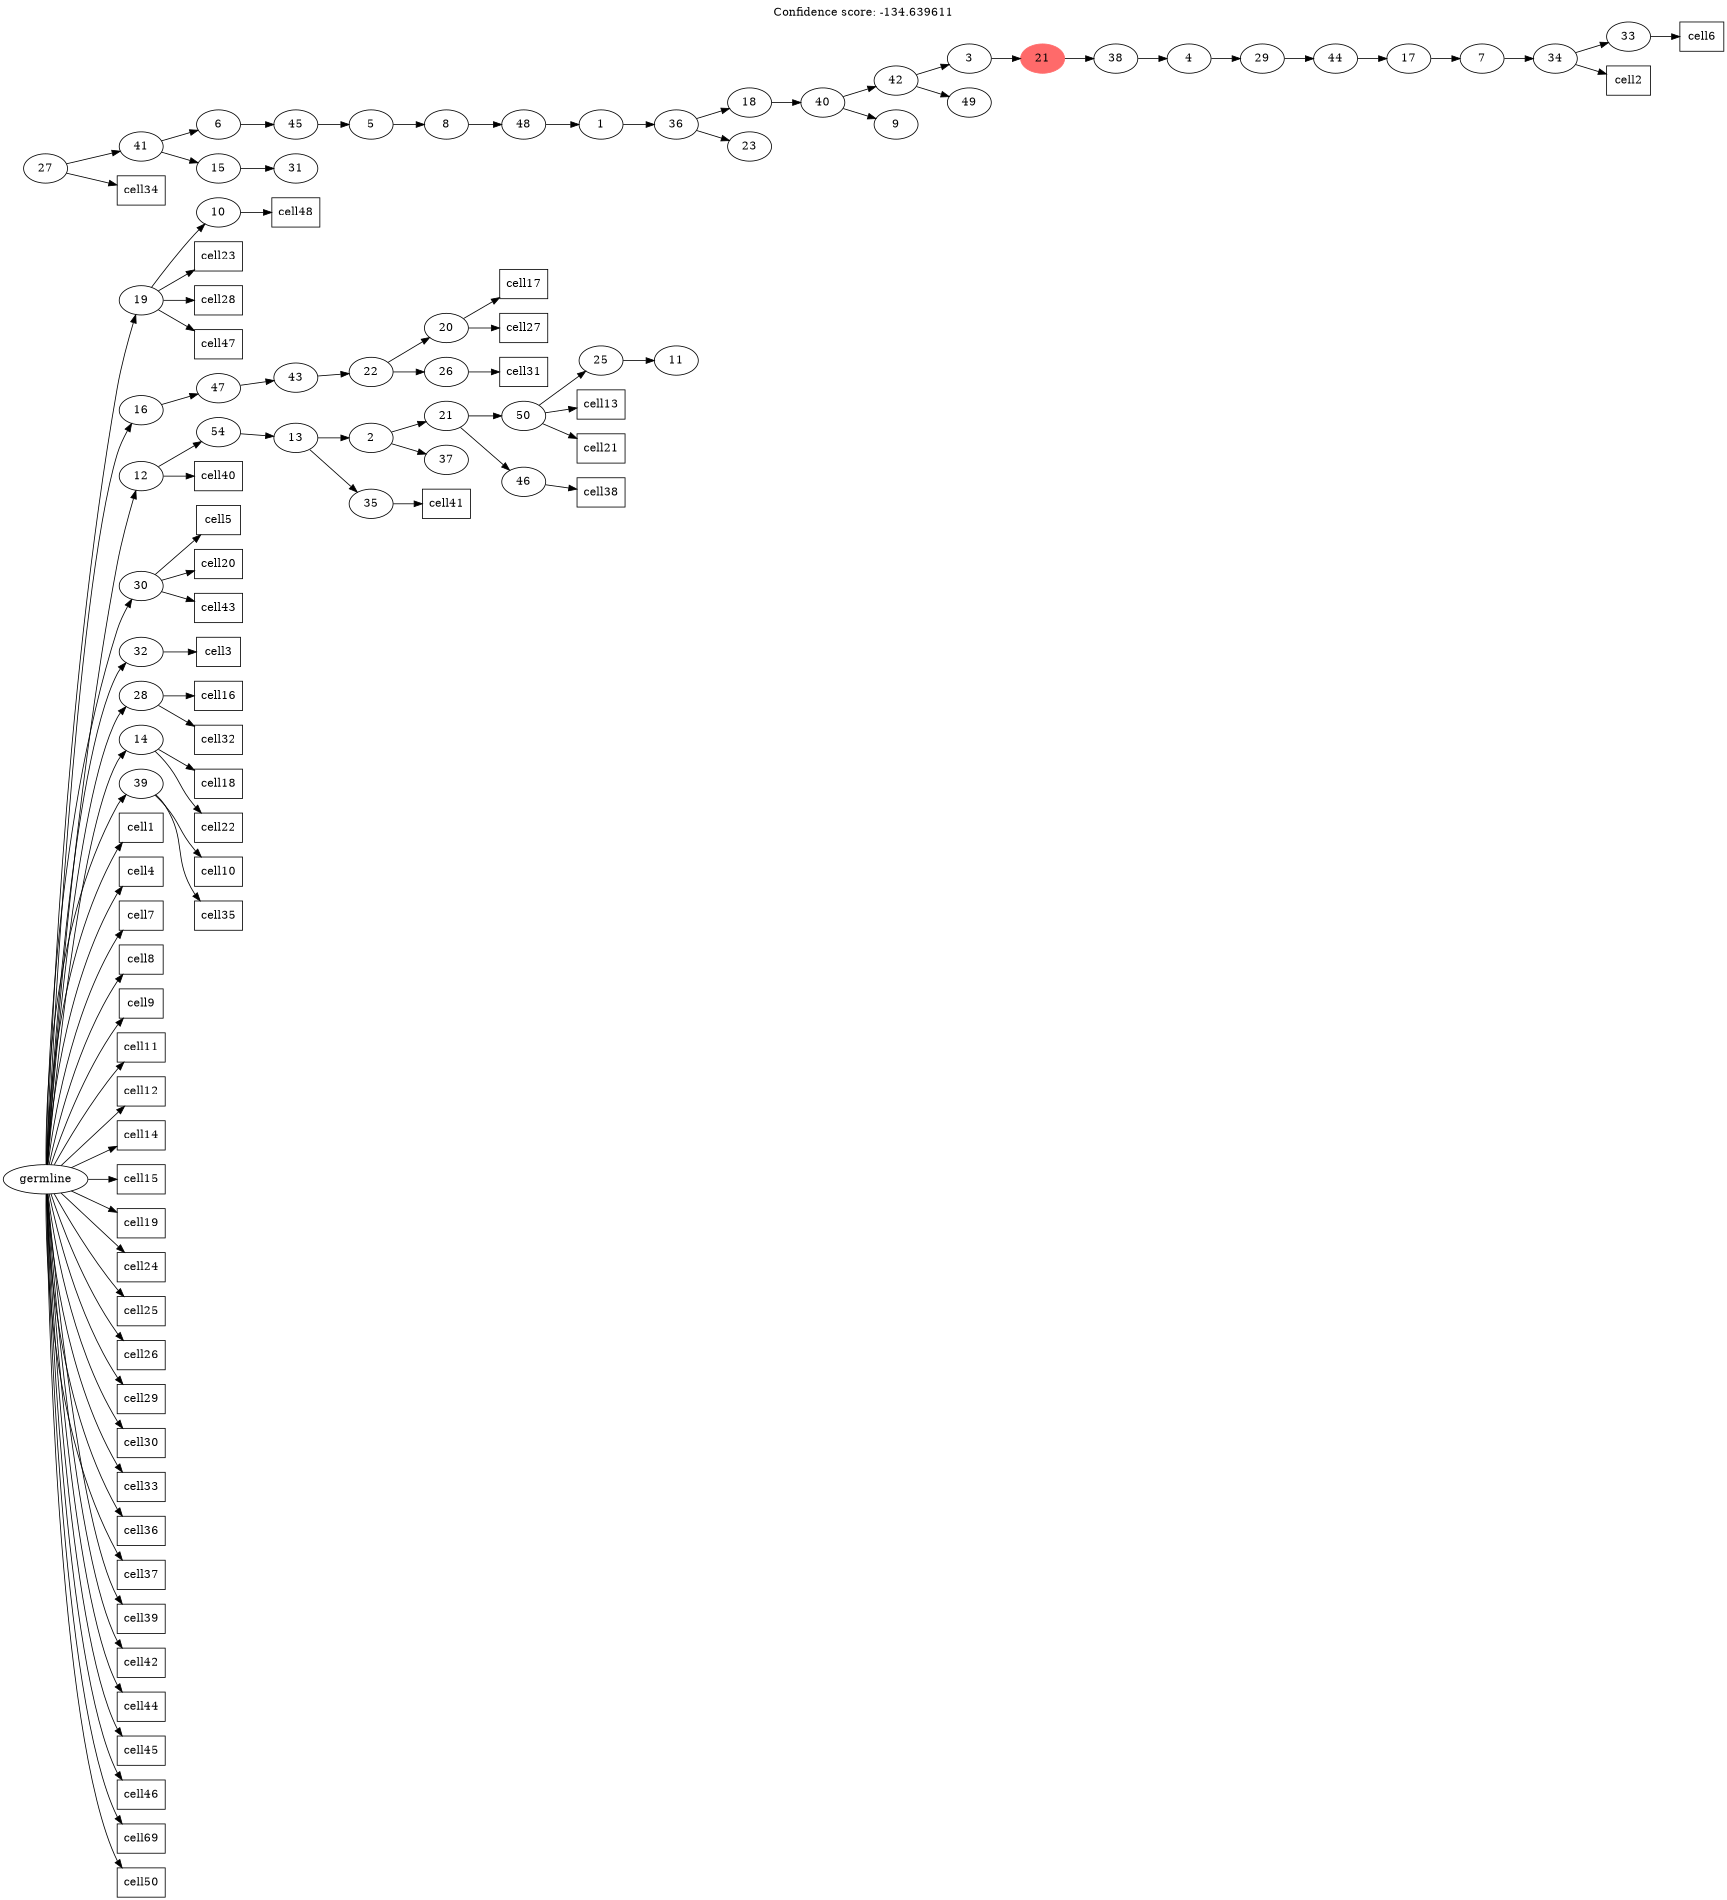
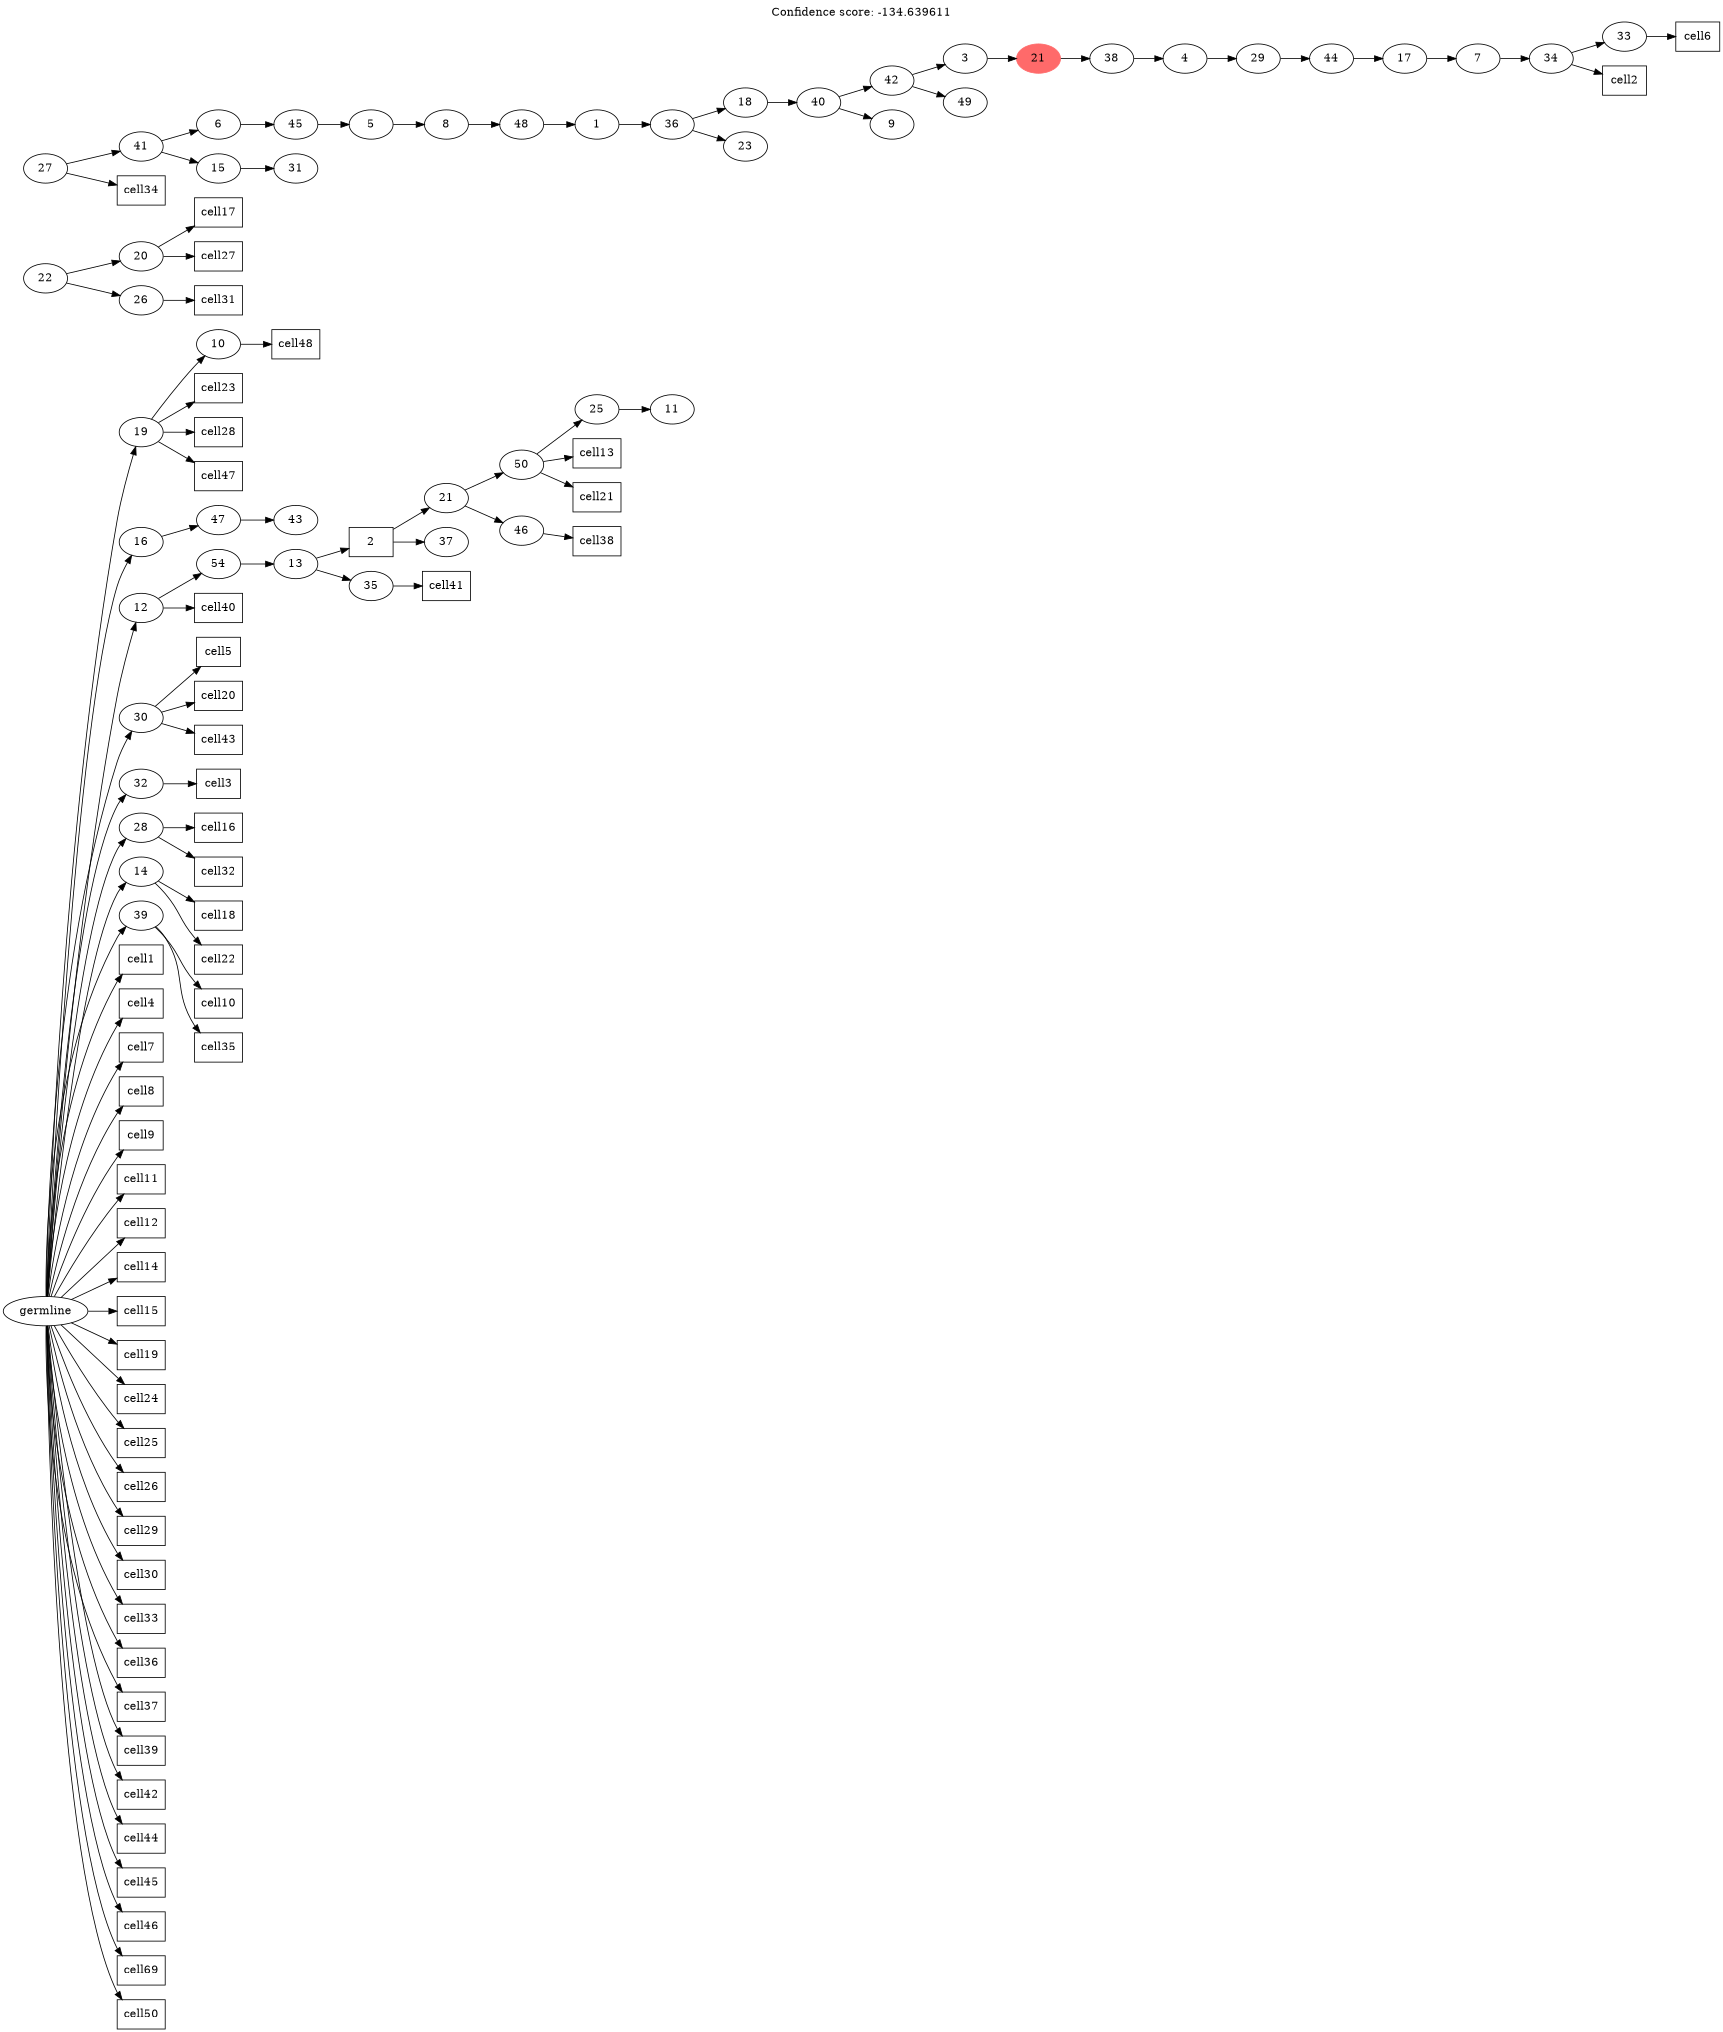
edge "43" -> "22": removed
node "2": shape ellipse -> box
